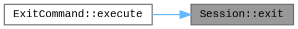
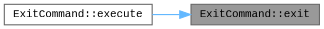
node "Session::exit": label "Session::exit" -> "ExitCommand::exit"
